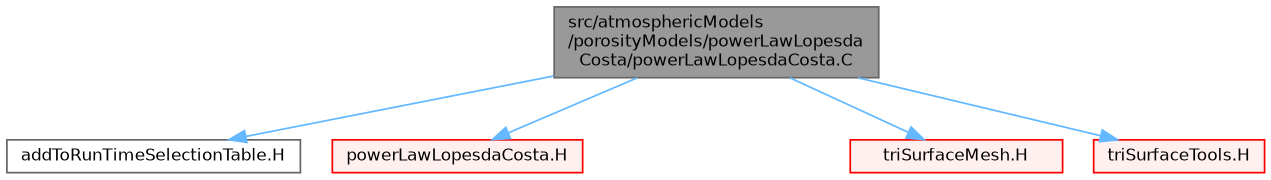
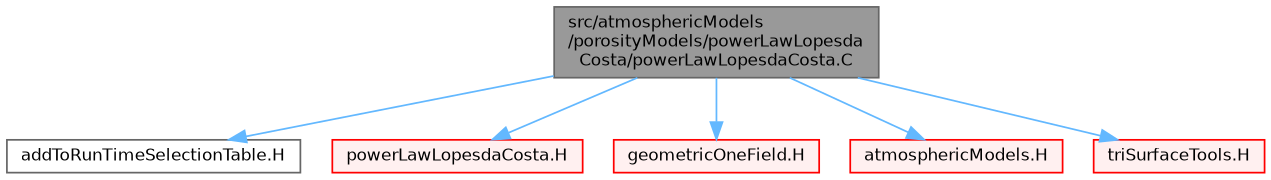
node "geometricOneField.H": added
node "triSurfaceMesh.H": label "triSurfaceMesh.H" -> "atmosphericModels.H"
